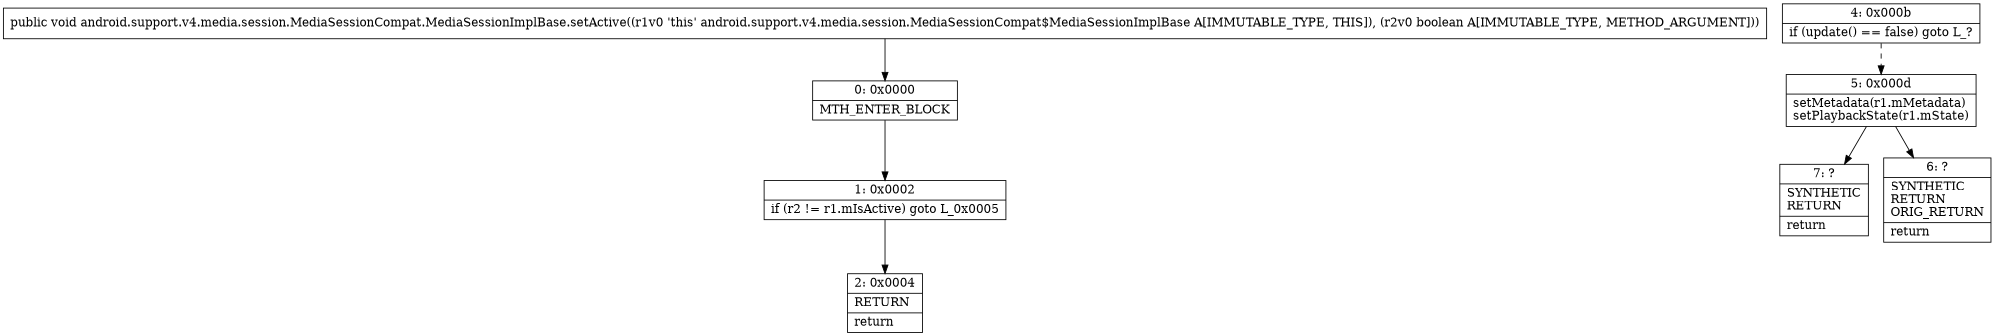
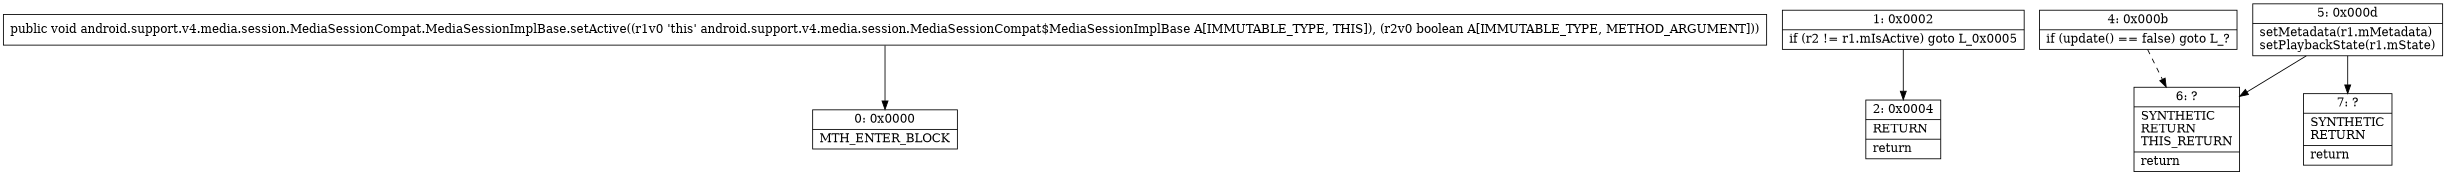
edge "4: 0x000b" -> "5: 0x000d": now "4: 0x000b" -> "6: ?"
edge "0: 0x0000" -> "1: 0x0002": removed
node "6: ?": text "ORIG_RETURN" -> "THIS_RETURN"
